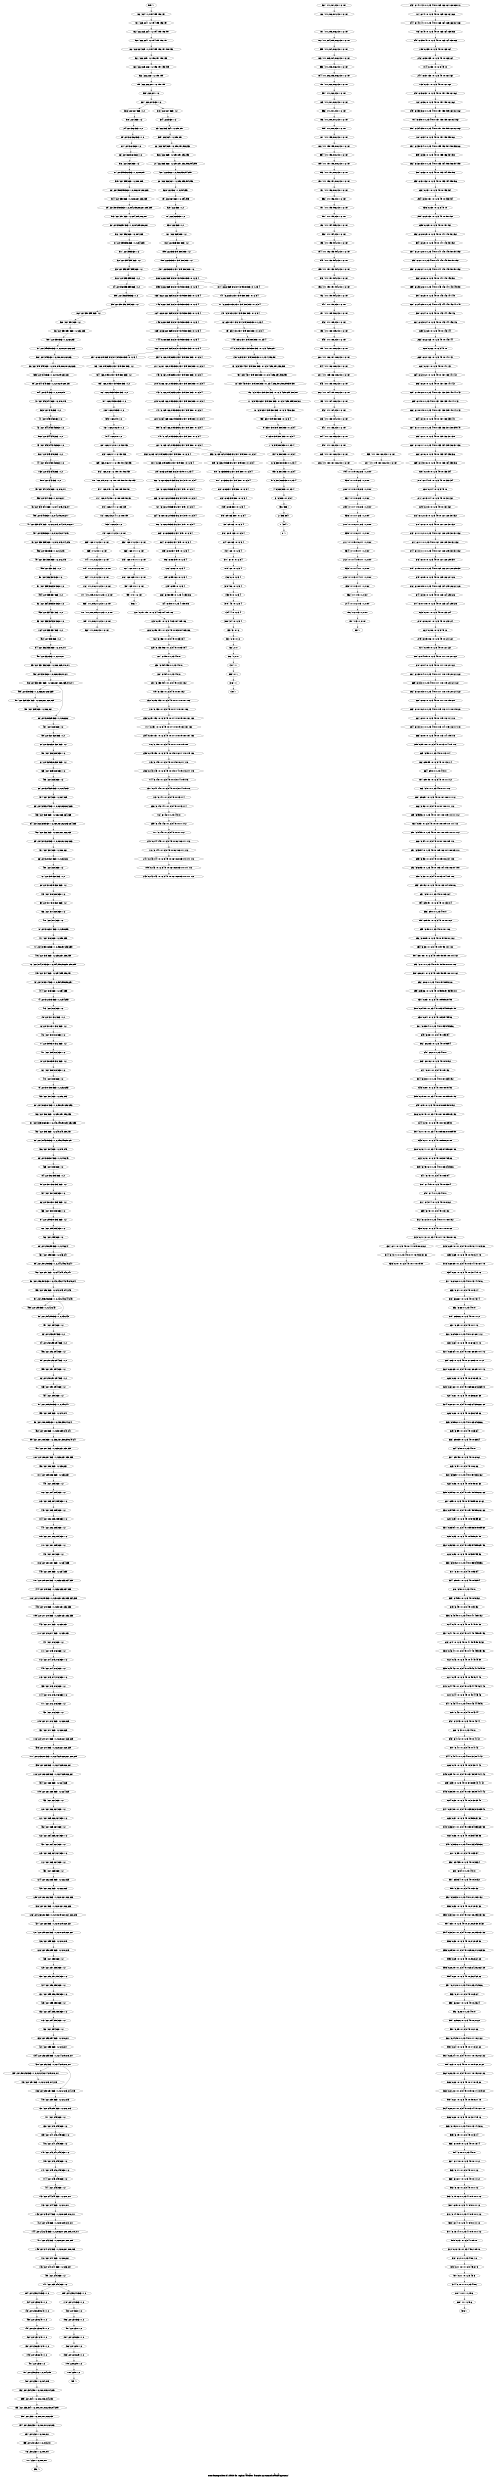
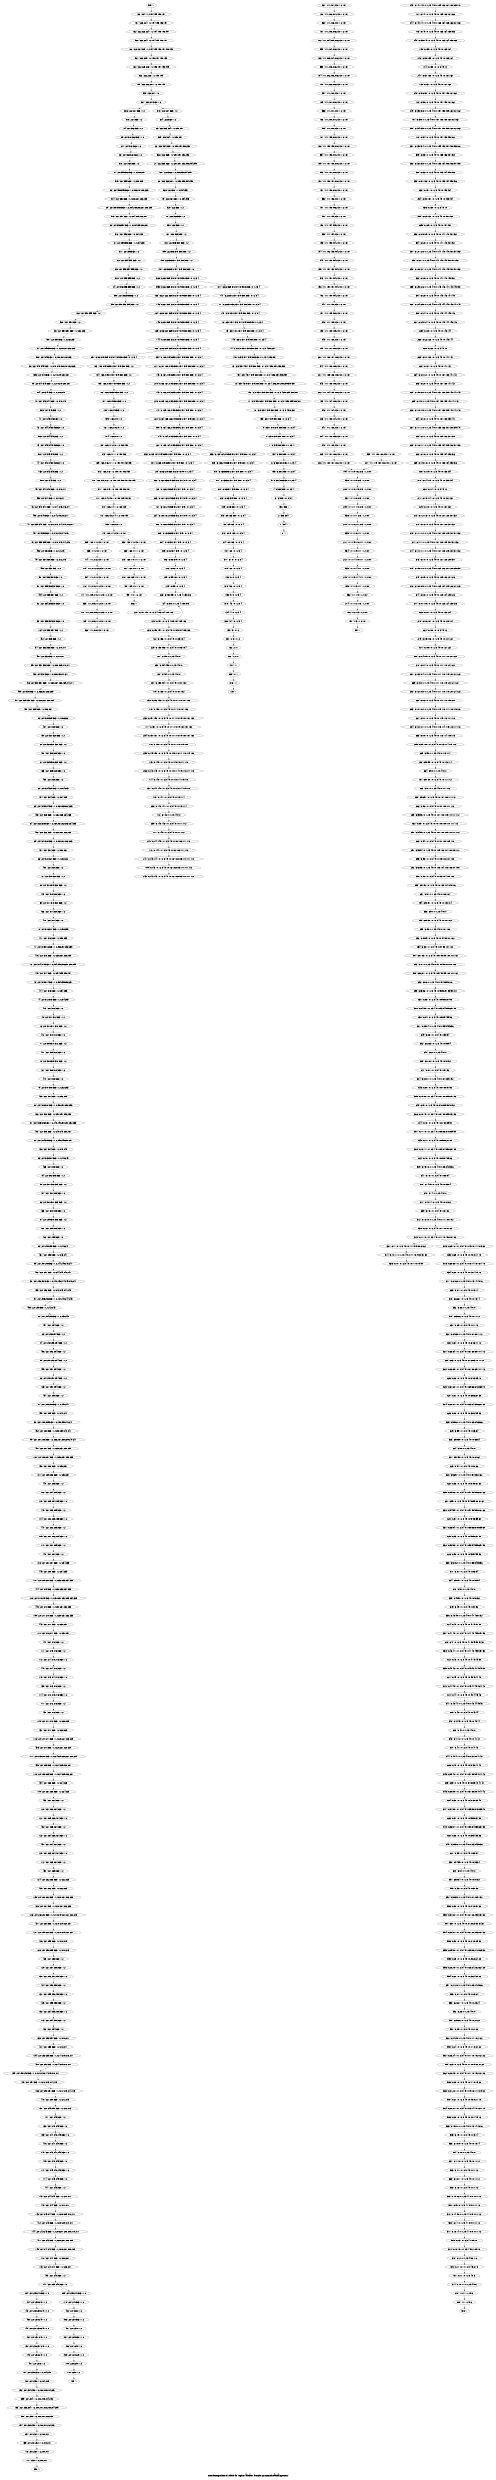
node "560 | 171 206 213 : 1 2 187": added
edge "226 | 6 158 159 : 0 1 2 3 4 185 186" -> "724 | 6 158 : 0 1 2 3 4 185 186": now "723 | 6 157 : 0 1 2 3 4 183 184 185 186" -> "724 | 6 158 : 0 1 2 3 4 185 186"
node "493 | 227 334 337 363 : 1 2": removed
edge "56 | 227 330 331 363 : 1 2 266 267 268 269 270 271" -> "58 | 227 328 329 363 : 1 2 266 267": now "488 | 227 329 363 : 1 2 266 267" -> "58 | 227 328 329 363 : 1 2 266 267"
edge "91 | 227 295 296 363 : 1 2 242 243 244 245" -> "92 | 227 294 295 363 : 1 2 242 243": now "458 | 227 295 363 : 1 2 242 243" -> "92 | 227 294 295 363 : 1 2 242 243"
edge "420 | 227 252 363 : 1 2 214 215 216 217" -> "136 | 227 250 251 363 : 1 2 212 213 214 215": now "419 | 227 251 363 : 1 2 212 213 214 215" -> "136 | 227 250 251 363 : 1 2 212 213 214 215"
